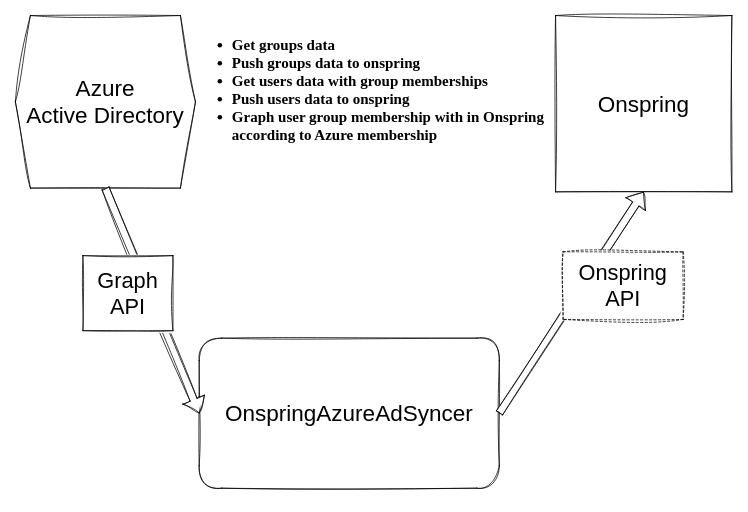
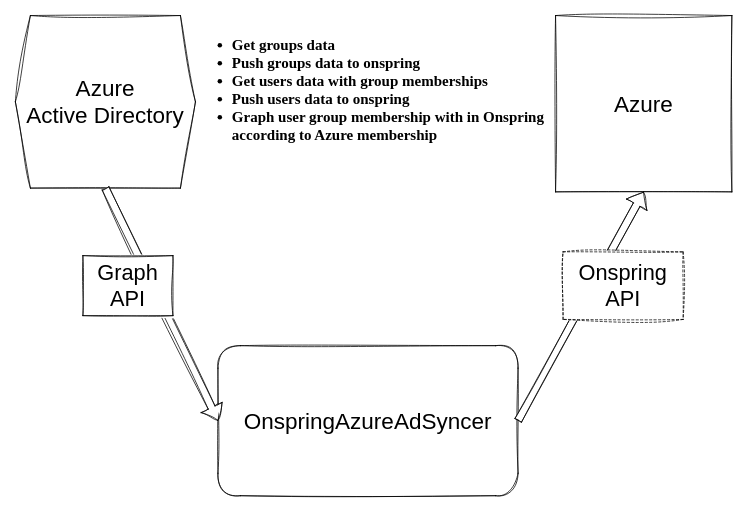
node "Onspring": label "Onspring" -> "Azure"
node "Graph API": size 90x75 -> 90x60
node "OnspringAzureAdSyncer": moved (349, 413) -> (368, 420)
